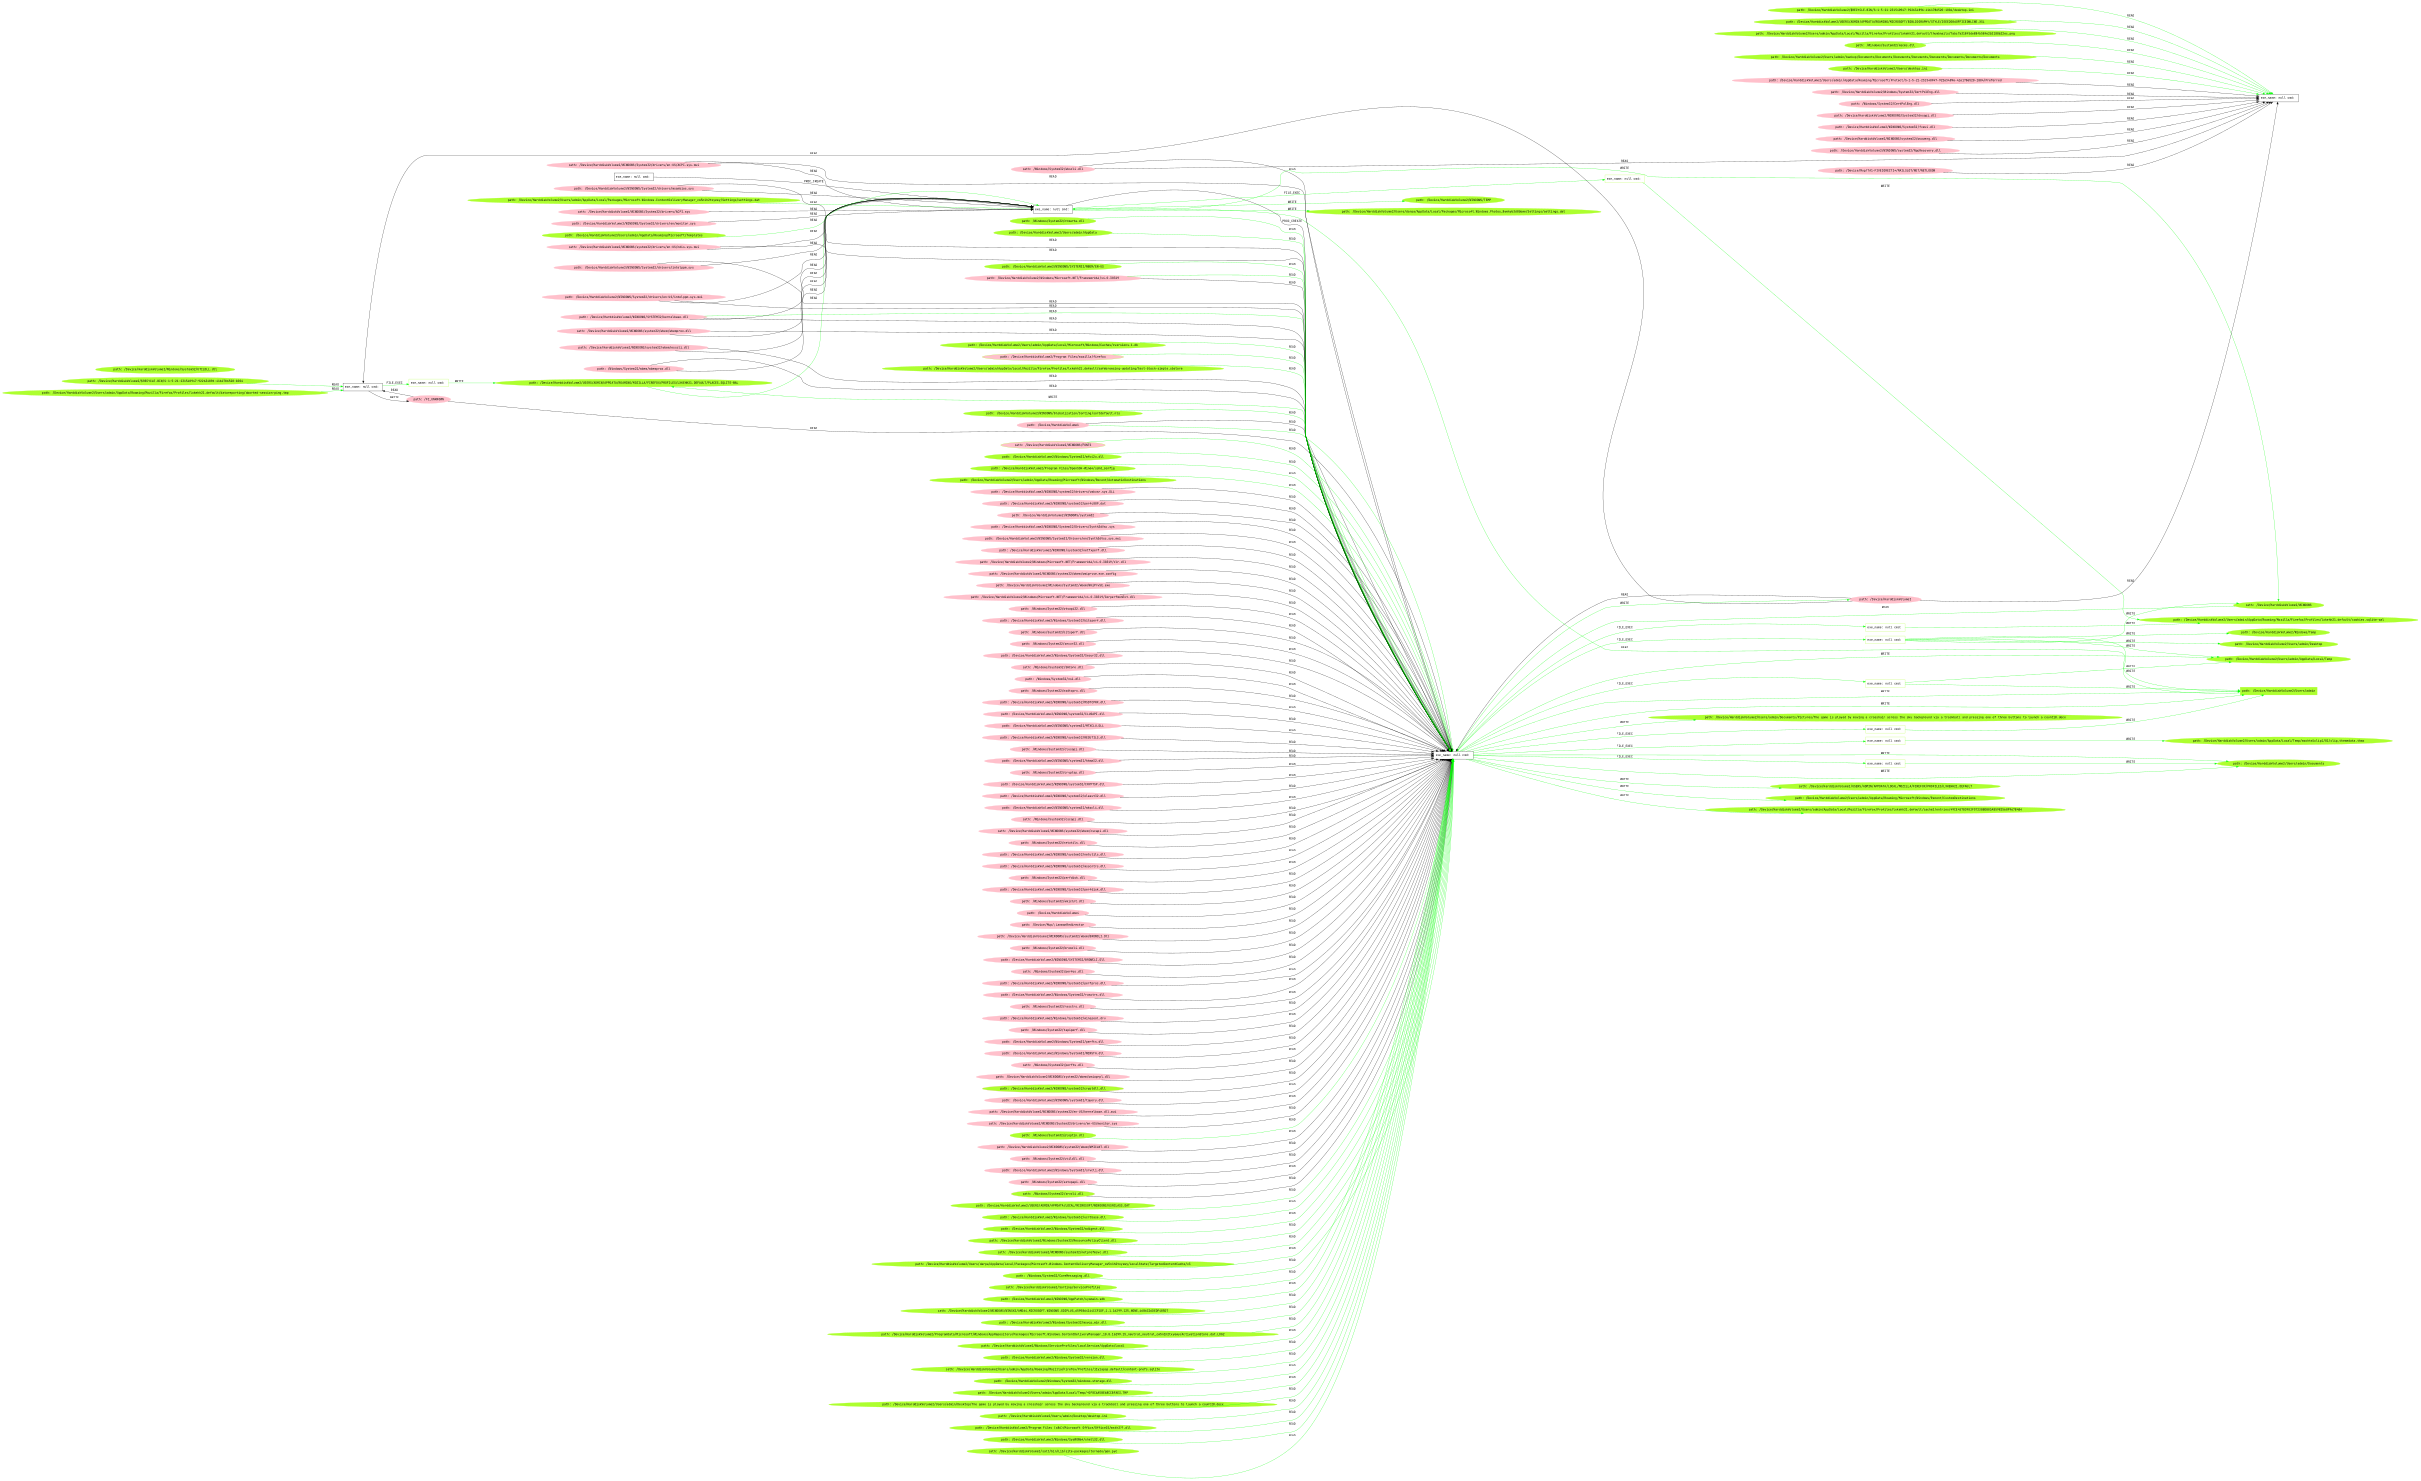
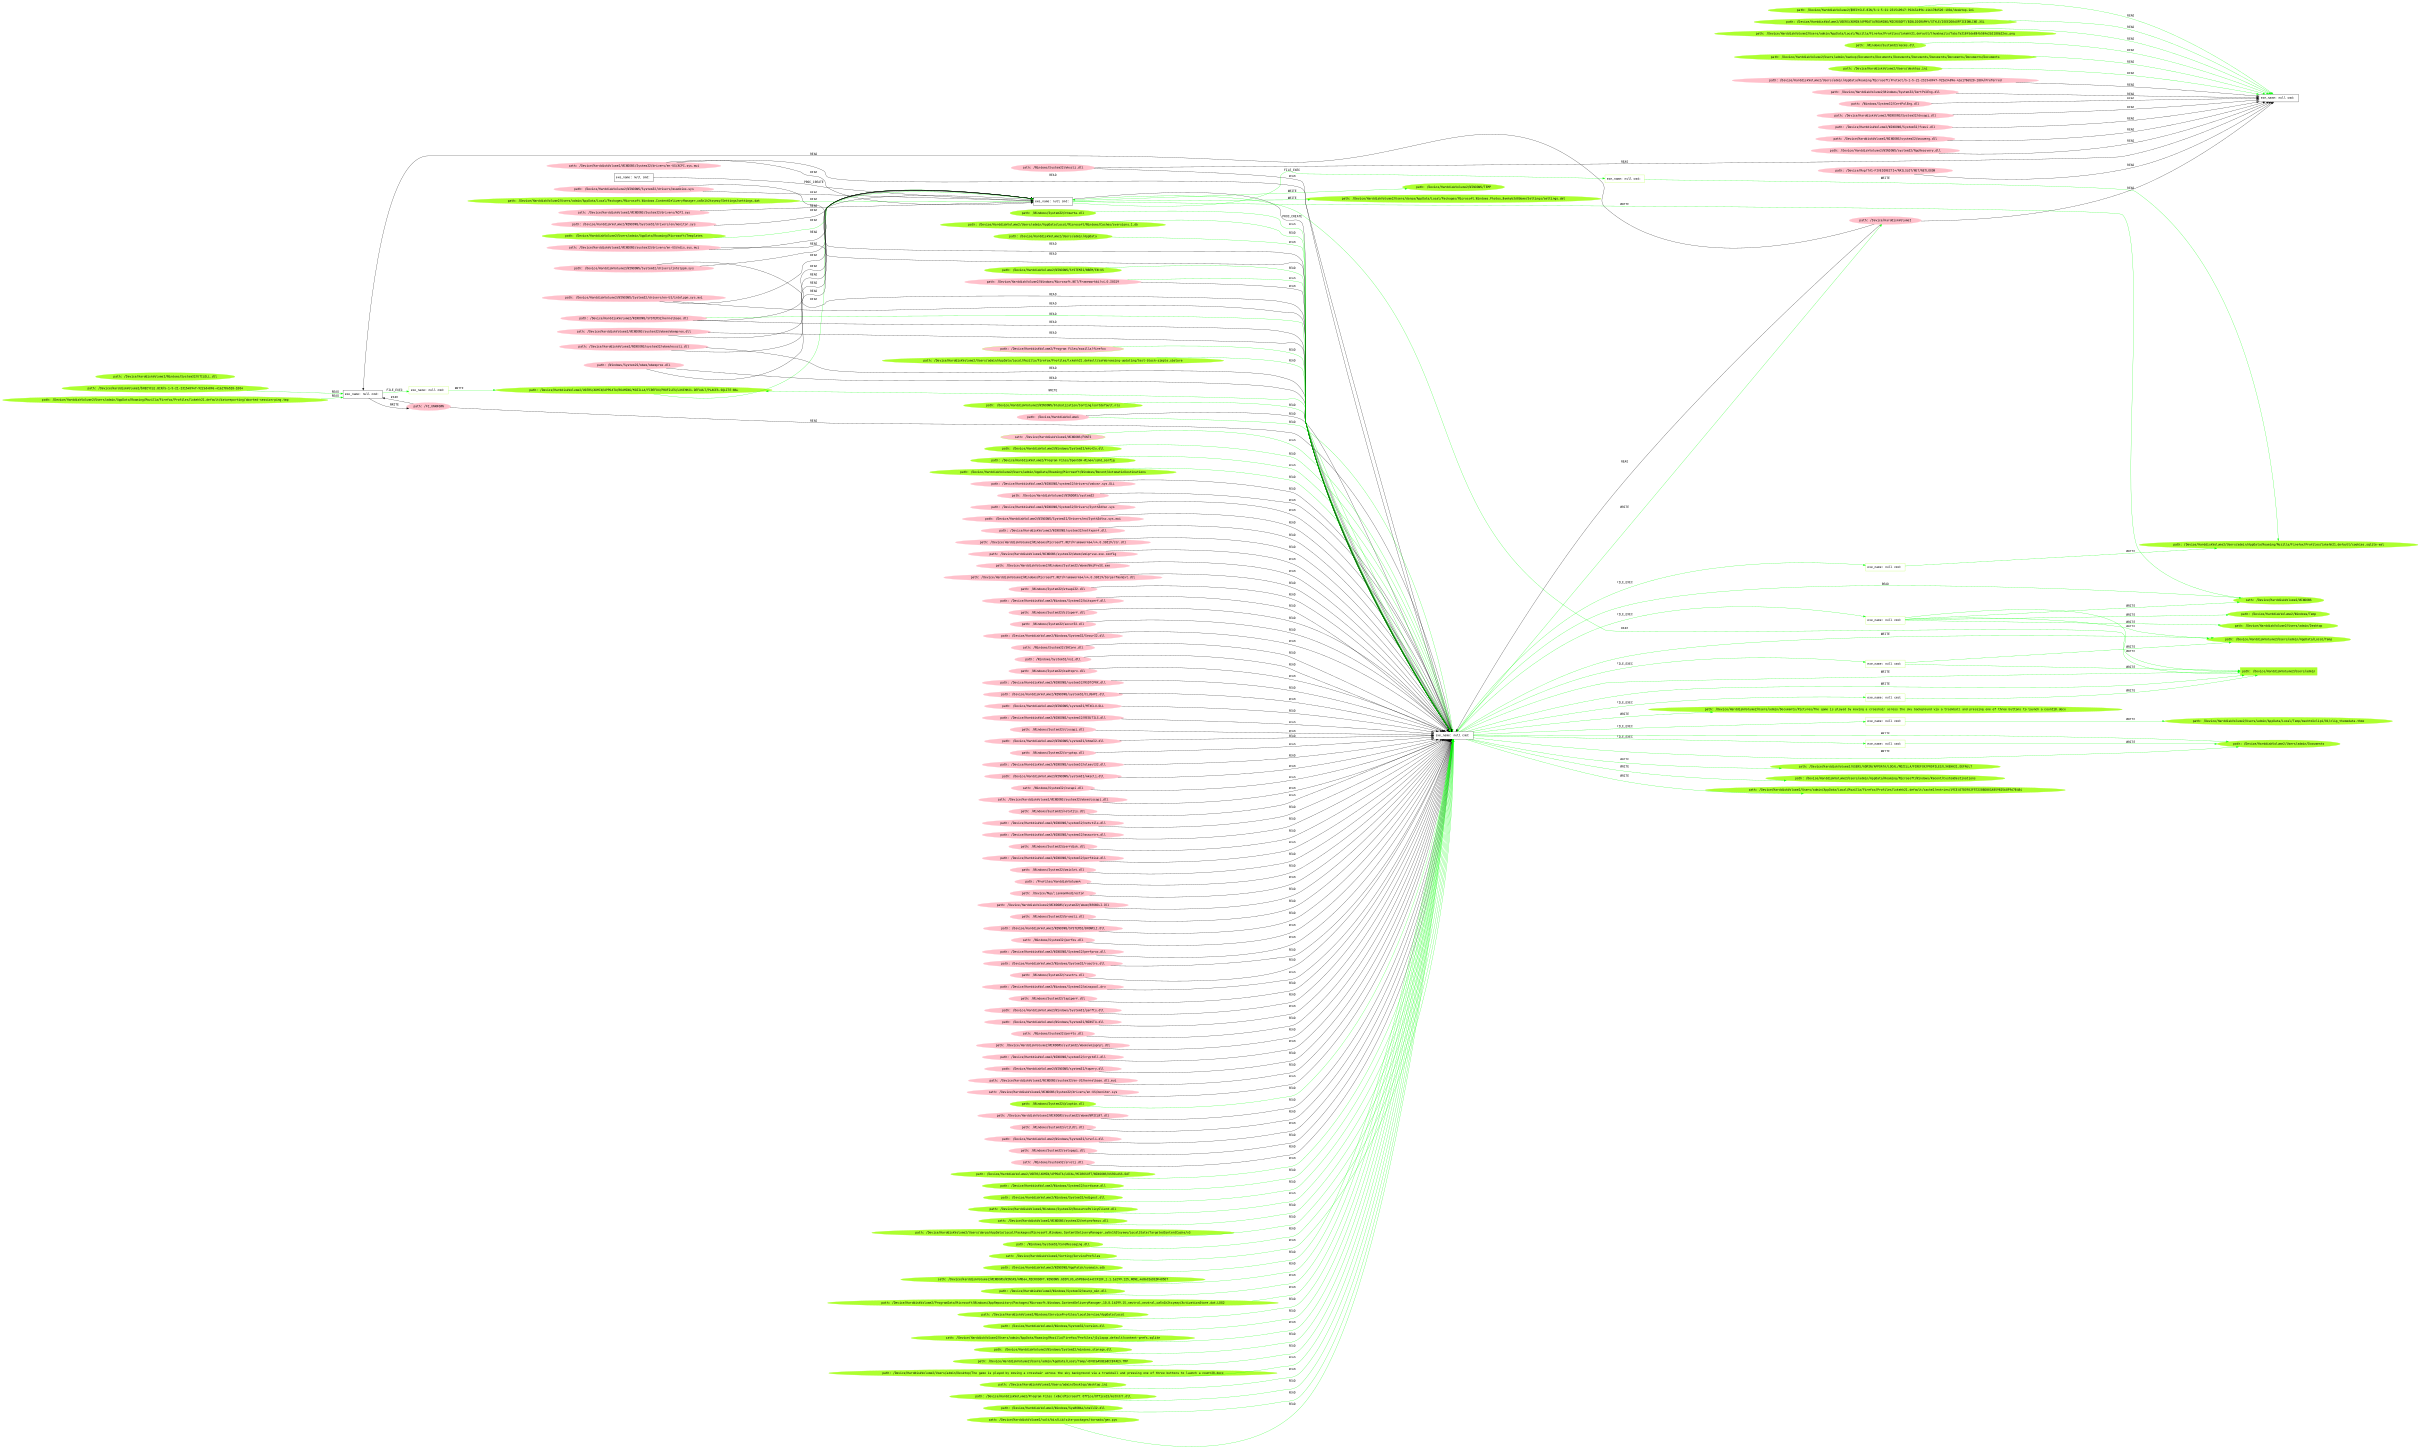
node "path: /Device/HarddiskVolume2/WINDOWS/system32/perfc009.dat": removed
node "path: /Device/HarddiskVolume2/WINDOWS/system32/CRYPTSP.dll": removed
node "path: /Device/HarddiskVolume4": label "path: /Device/HarddiskVolume4" -> "path: /Profiles/HarddiskVolume4"
node "path: /Device/HarddiskVolume2/WINDOWS/system32/cryptdll.dll": fillcolor greenyellow -> pink
node "path: /Windows/System32/srvcli.dll": fillcolor greenyellow -> pink
